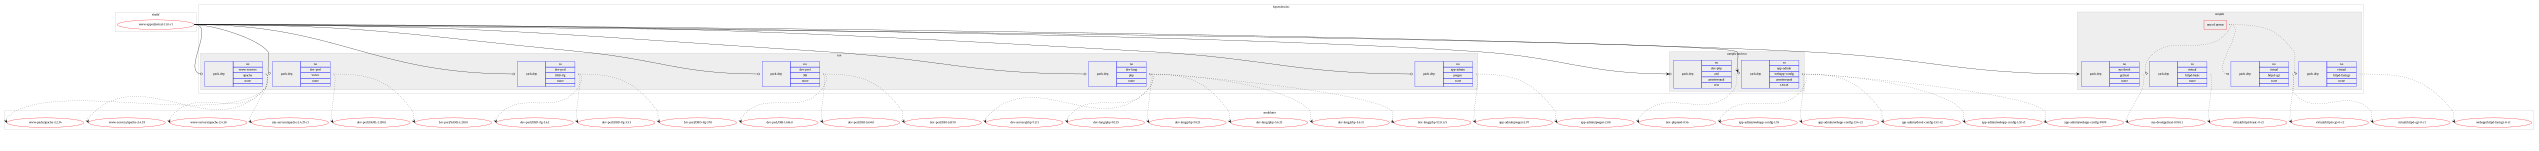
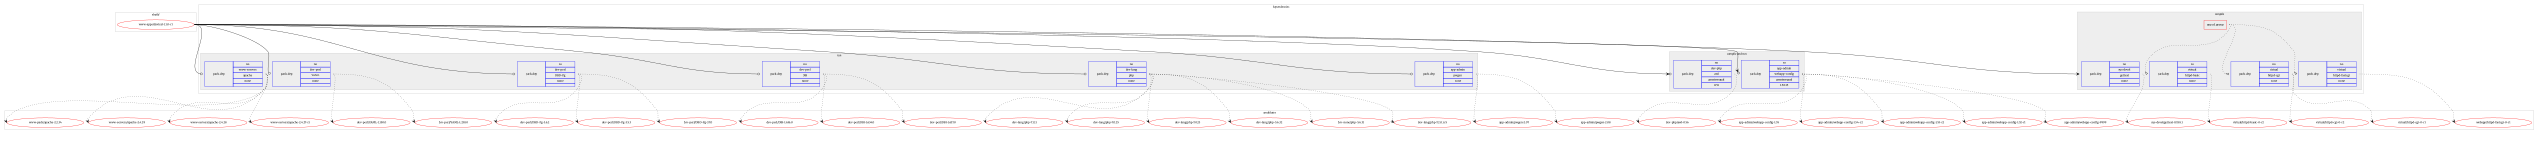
node "any-servers/apache-2.4.27-r1": label "any-servers/apache-2.4.27-r1" -> "www-servers/apache-2.4.27-r1"
node "dev-servers/php-7.1.11": label "dev-servers/php-7.1.11" -> "dev-lang/php-7.1.11"
node "dev-lang/php-5.6.31": label "dev-lang/php-5.6.31" -> "dev-none/php-5.6.31"
node "app-admin/devel-config-1.53-r2": label "app-admin/devel-config-1.53-r2" -> "app-admin/webapp-config-1.53-r2"
